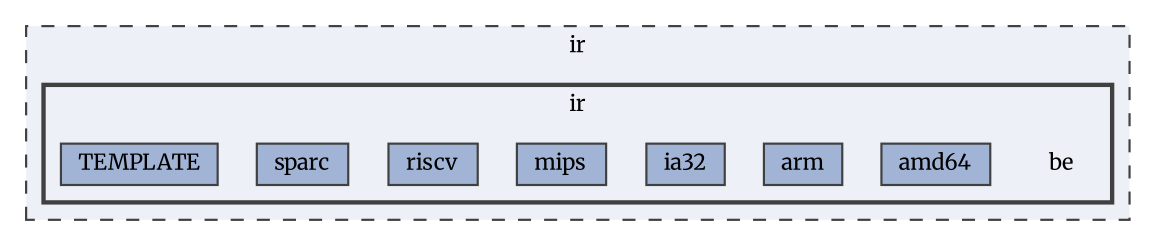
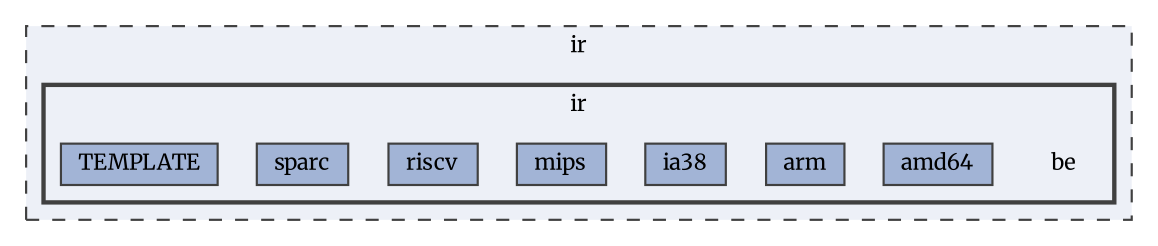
node "ia32": label "ia32" -> "ia38"
